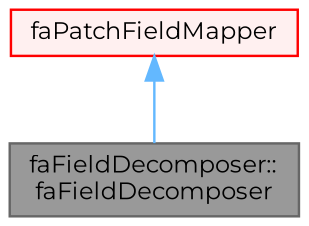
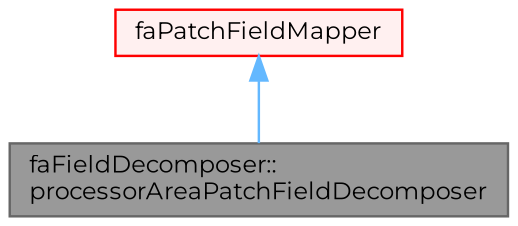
node "faFieldDecomposer:: faFieldDecomposer": label "faFieldDecomposer:: faFieldDecomposer" -> "faFieldDecomposer:: processorAreaPatchFieldDecomposer"
